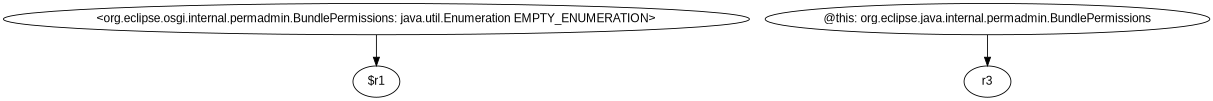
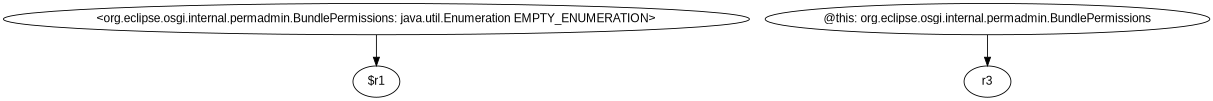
node "@this: org.eclipse.java.internal.permadmin.BundlePermissions": label "@this: org.eclipse.java.internal.permadmin.BundlePermissions" -> "@this: org.eclipse.osgi.internal.permadmin.BundlePermissions"
